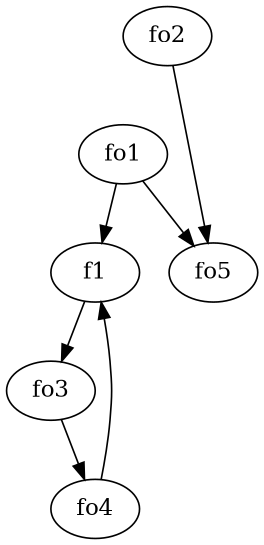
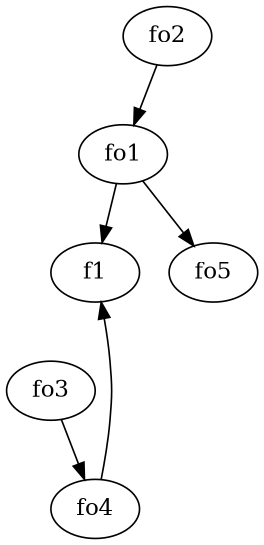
edge "fo2" -> "fo5": now "fo2" -> "fo1"
edge "f1" -> "fo3": removed
